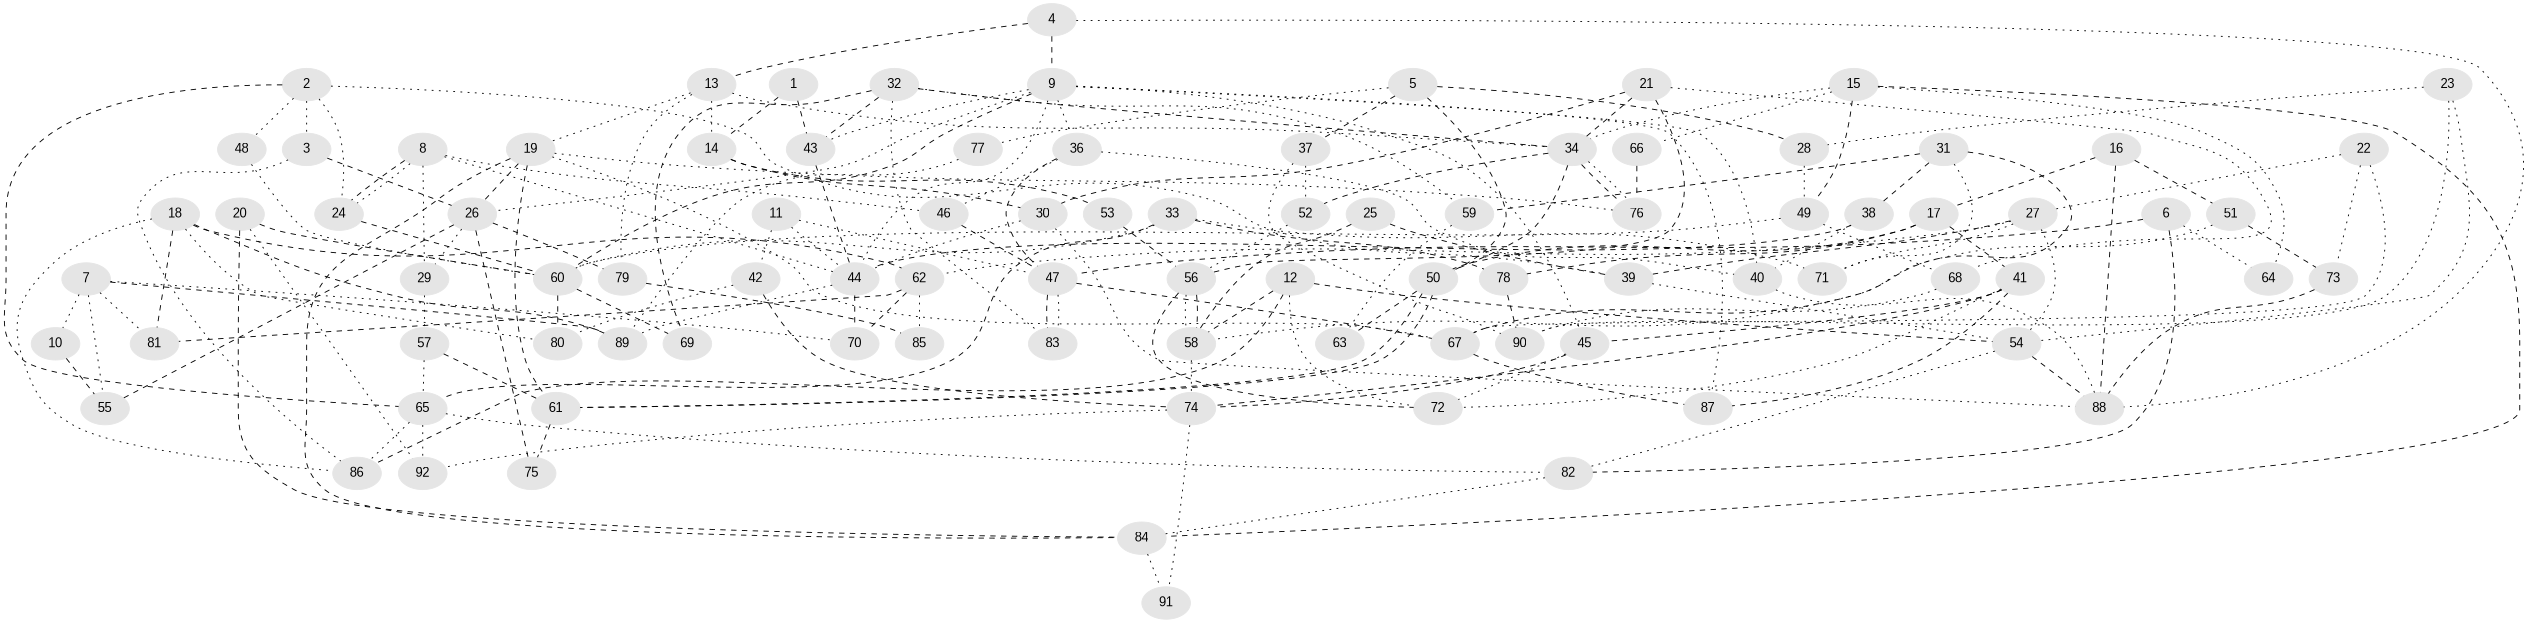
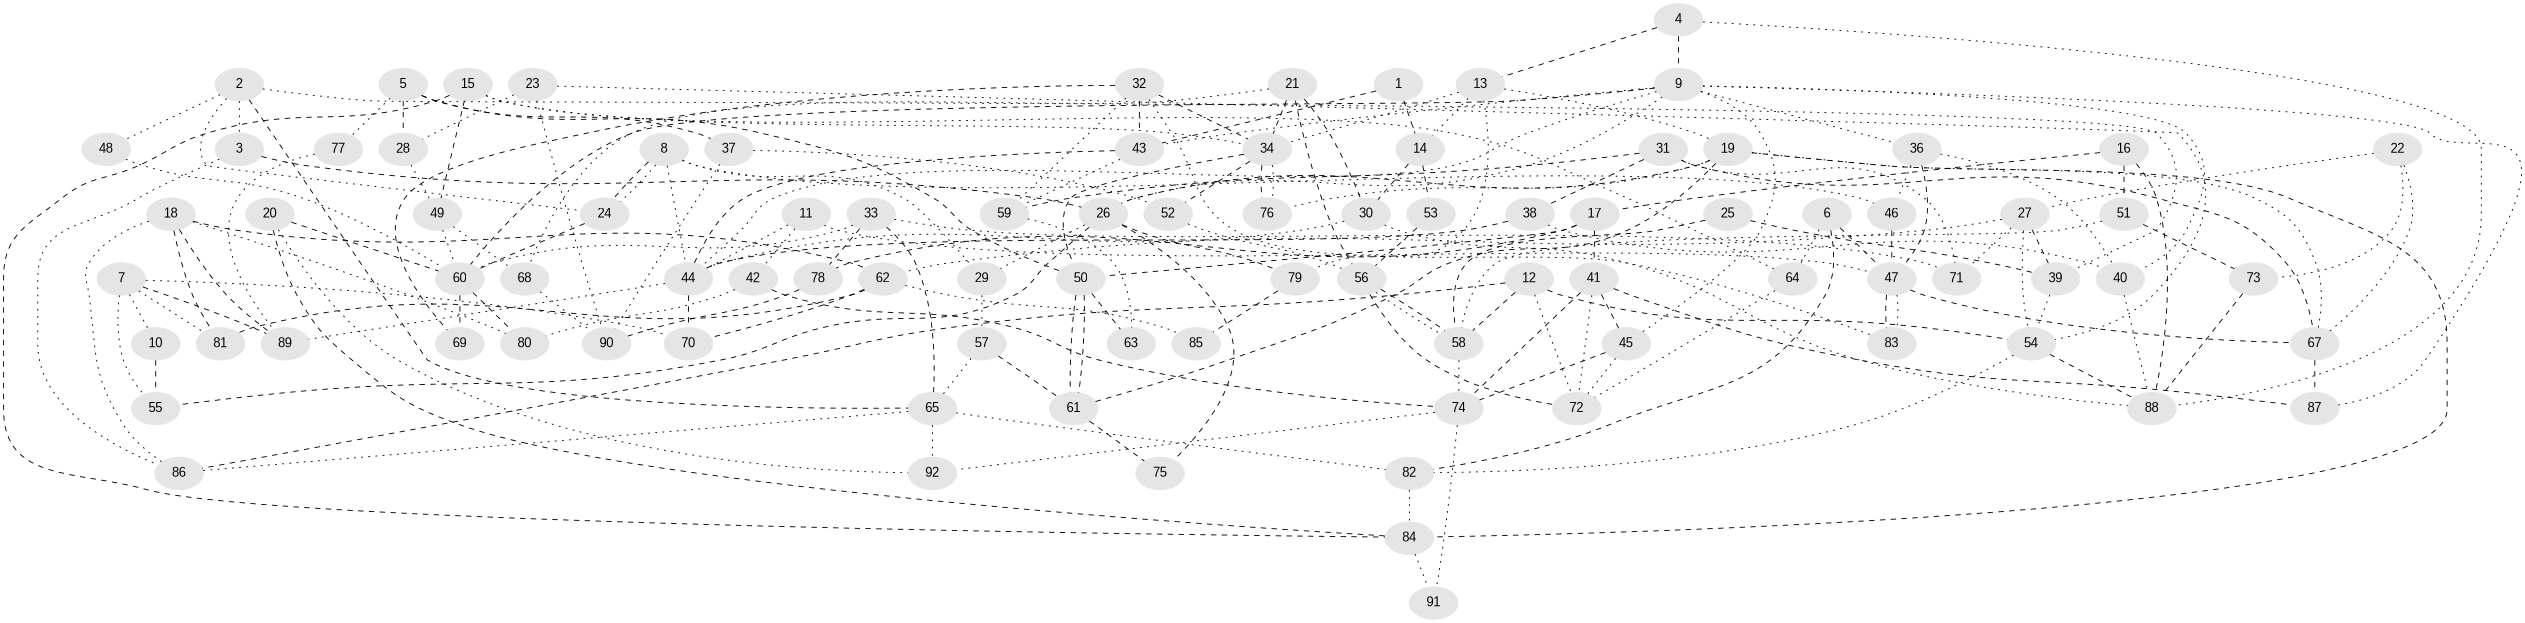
node "66": removed
edge "43" -- "59": added
edge "64" -- "72": added
